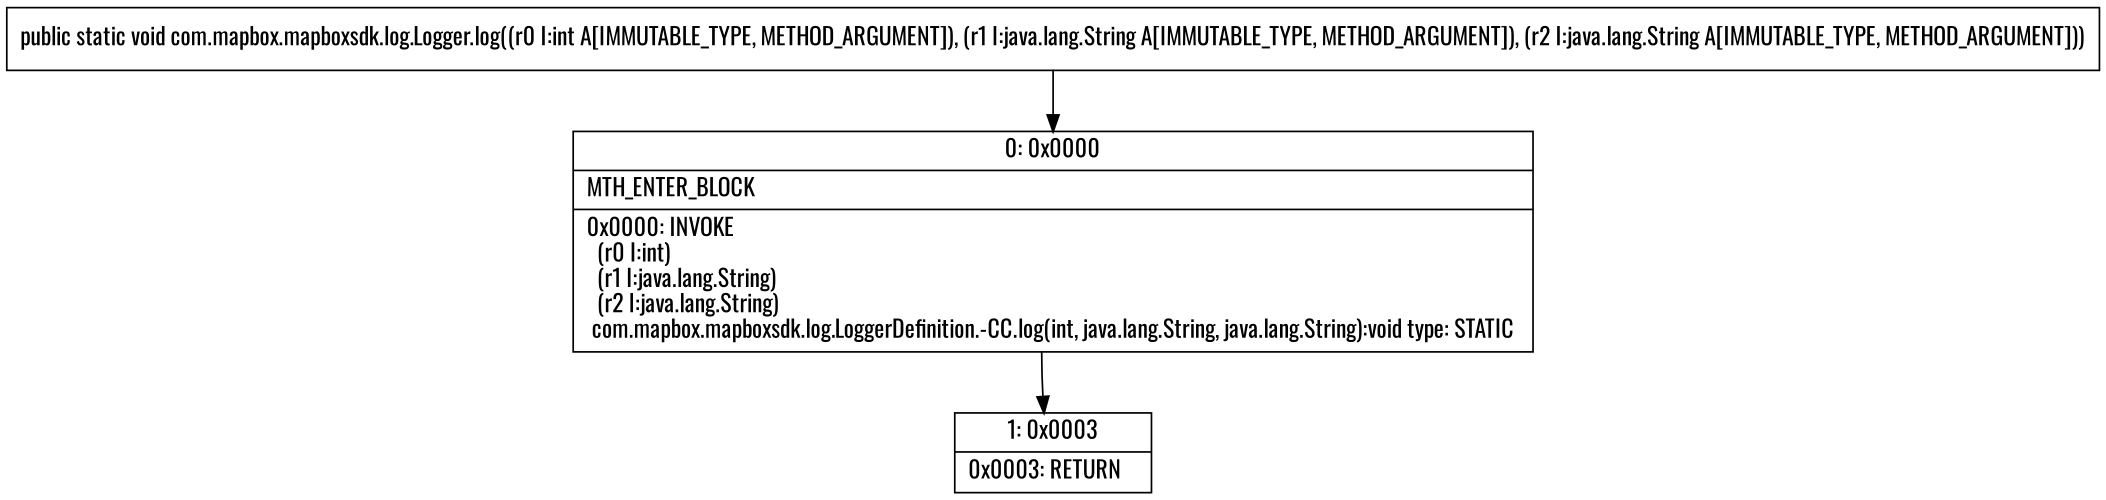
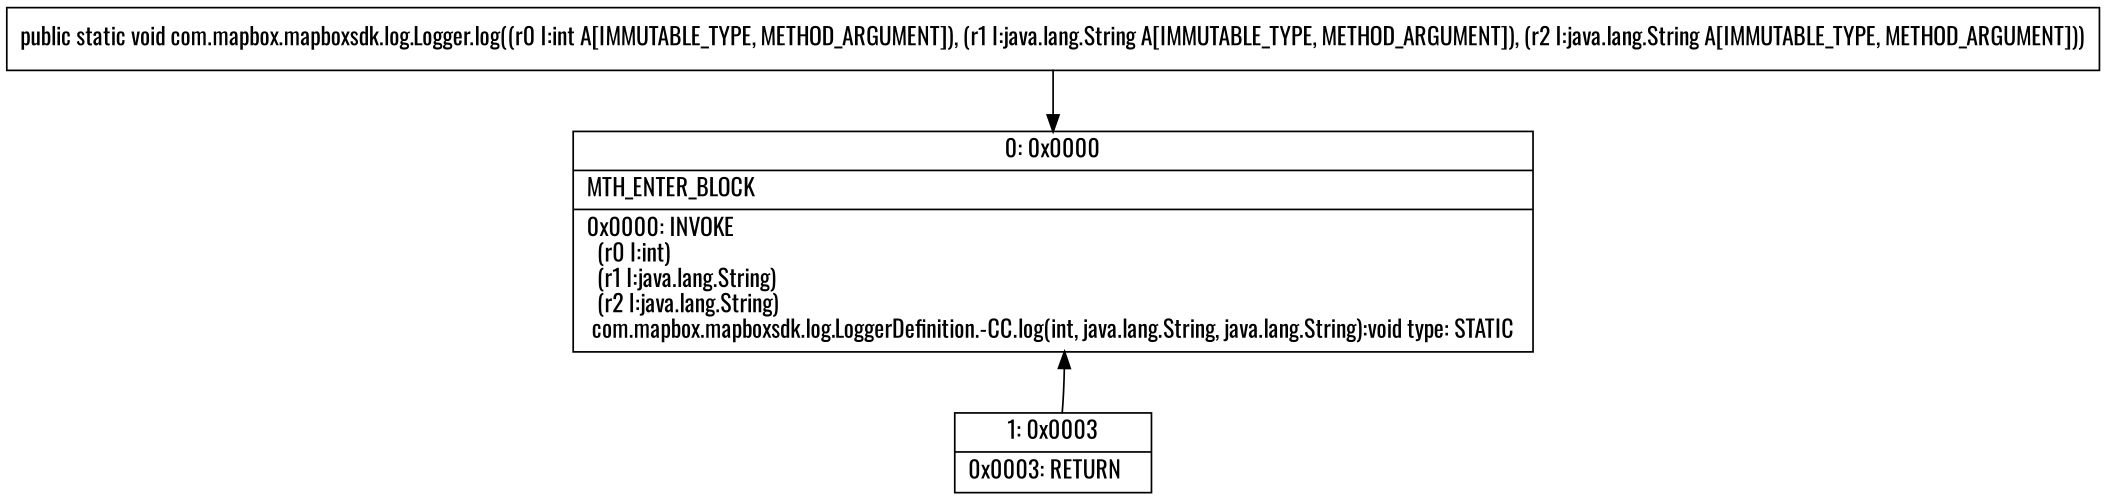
edge "0: 0x0000" -> "1: 0x0003": reversed
